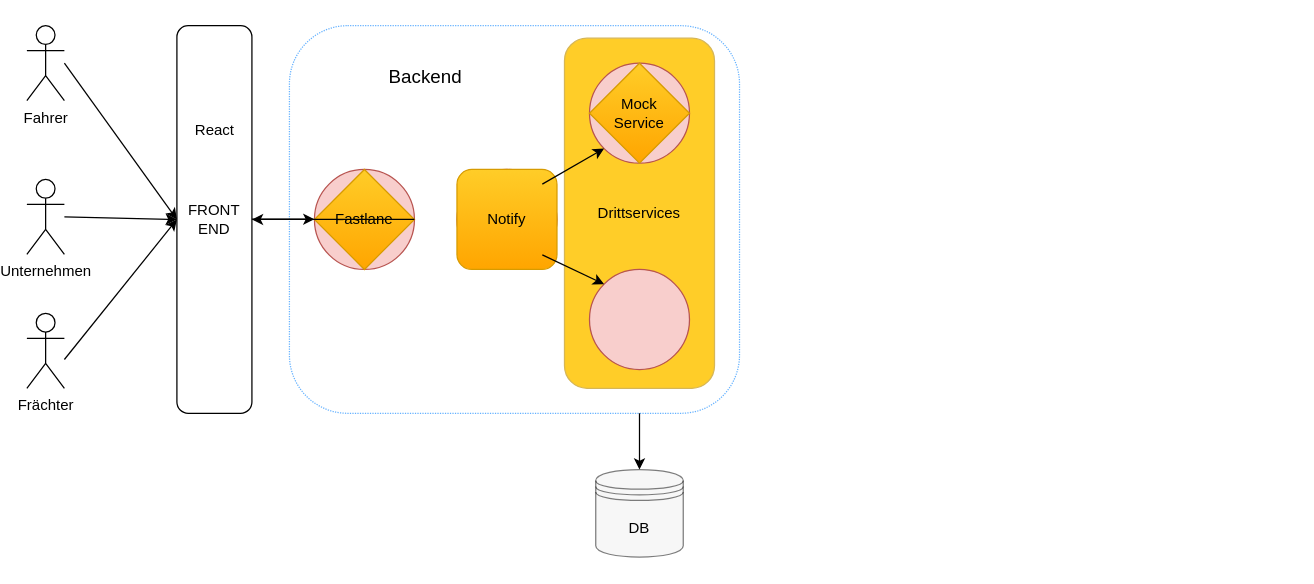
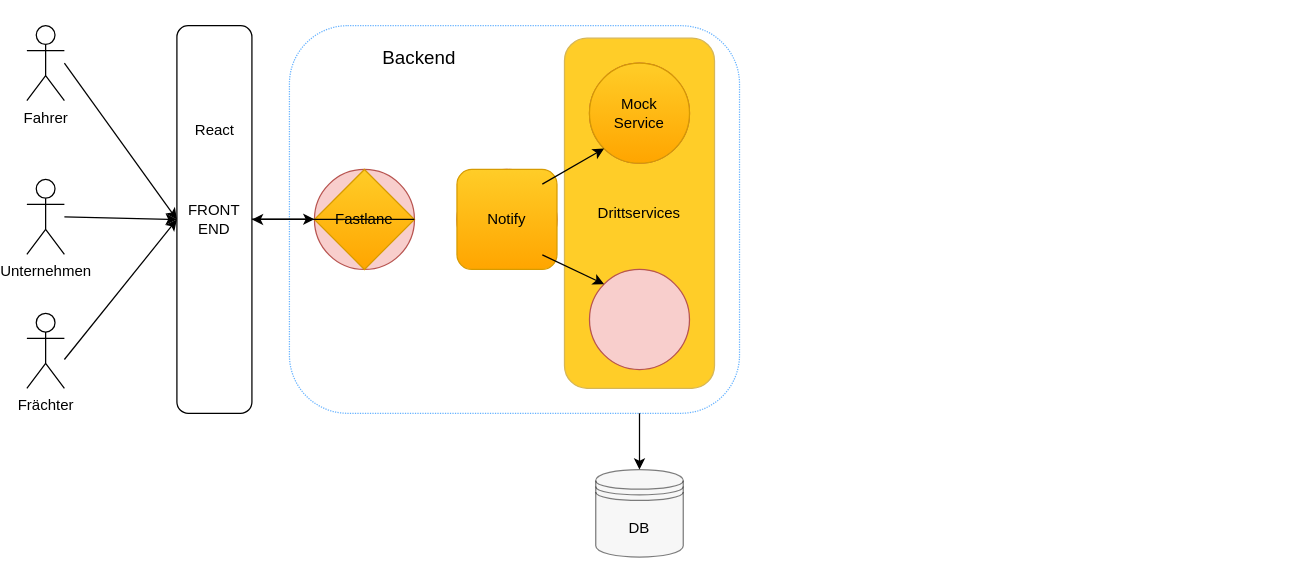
node "Backend": moved (426, 76) -> (419, 57)
node "Mock Service": shape diamond -> ellipse
